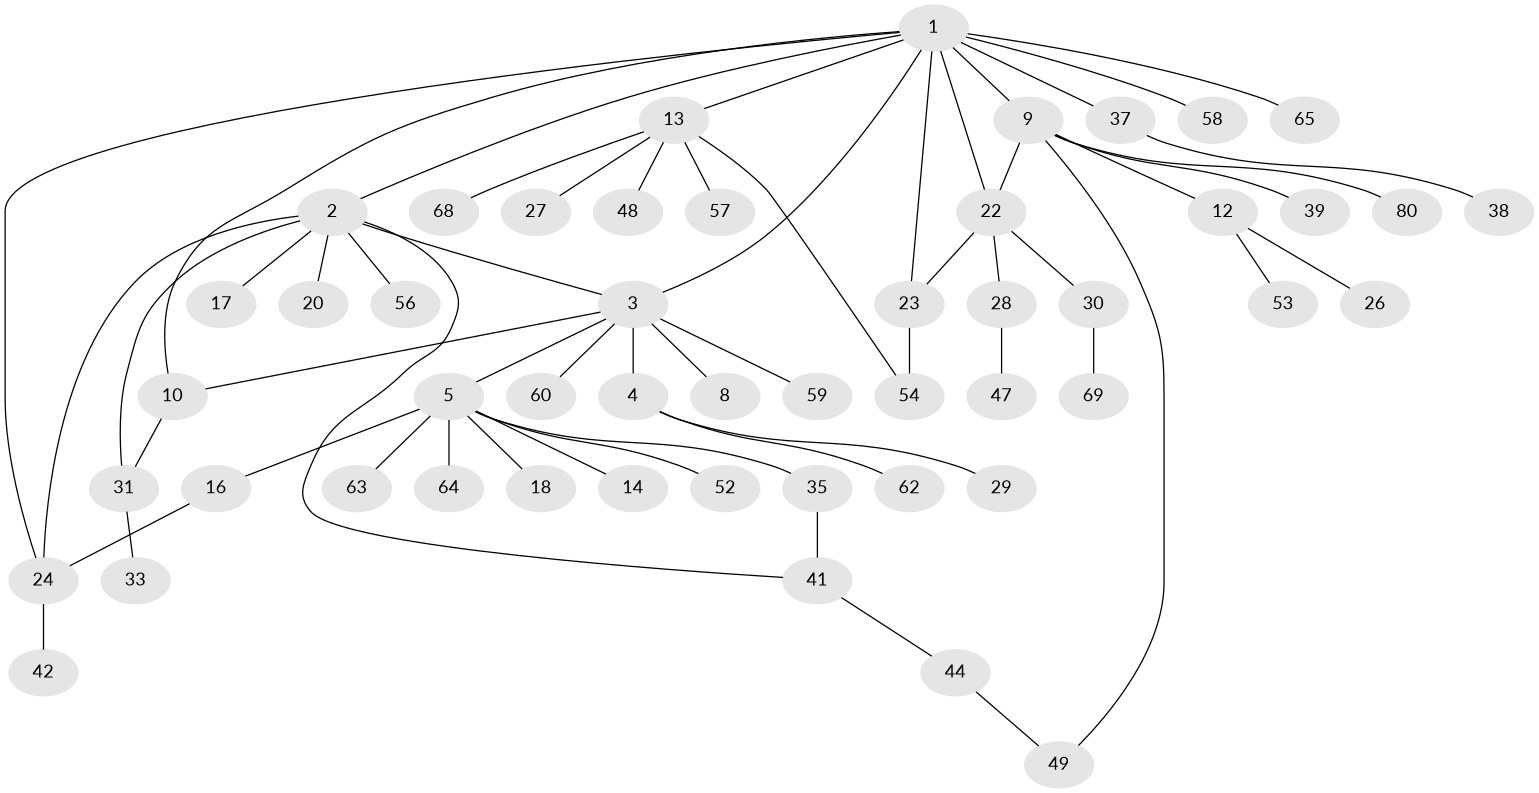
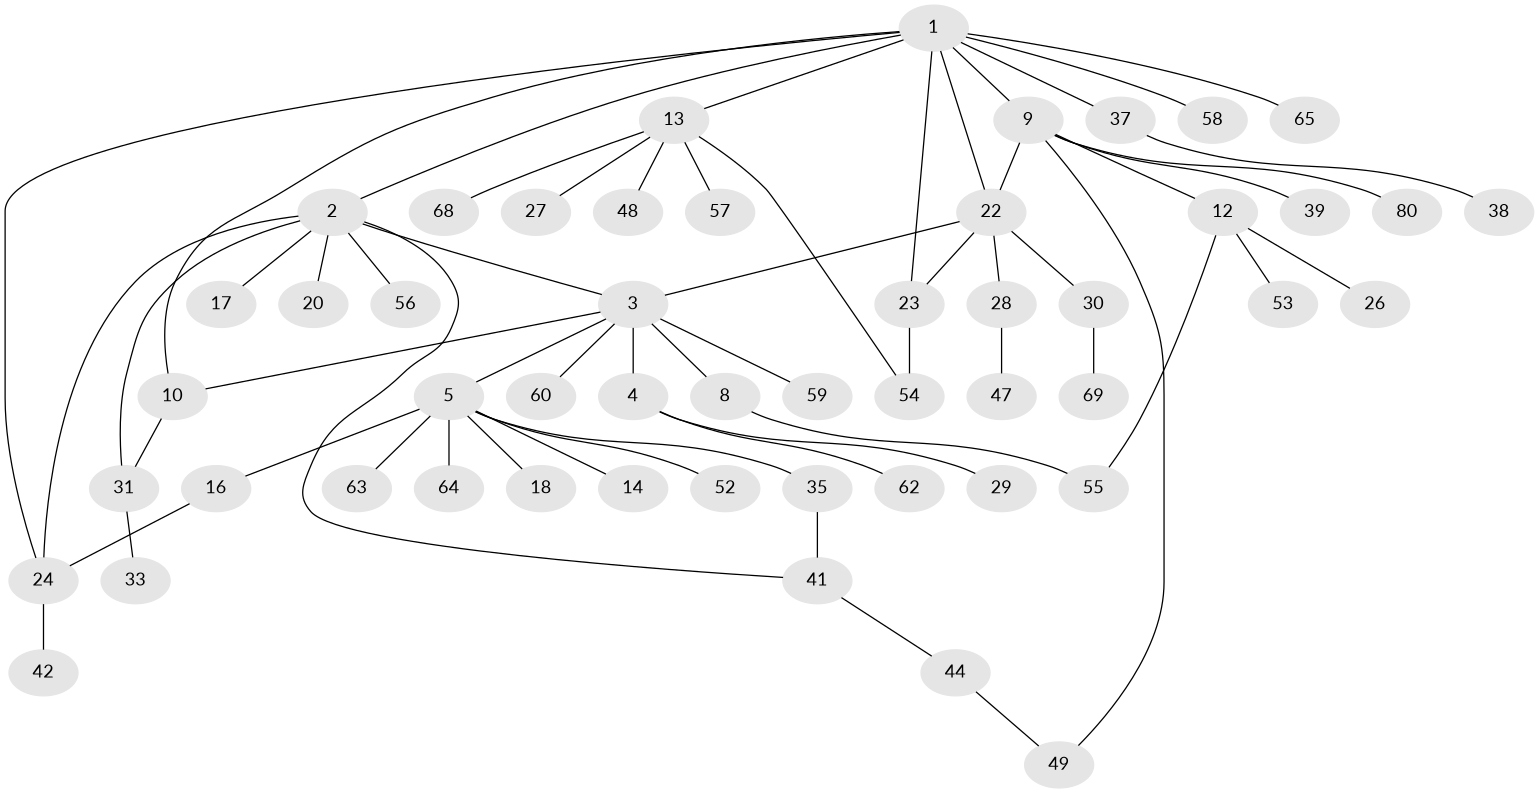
edge "1" -- "3": now "22" -- "3"
node "55": added
